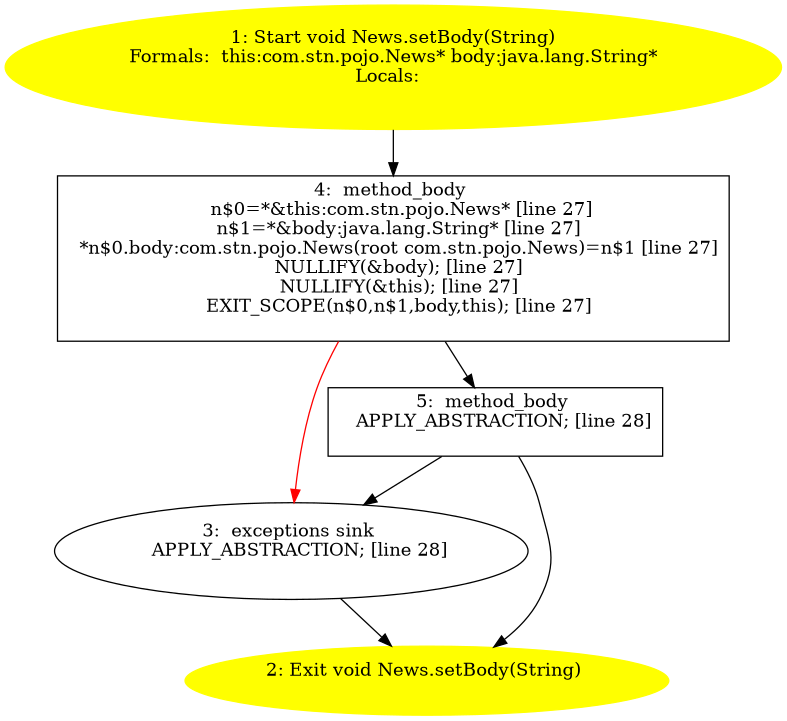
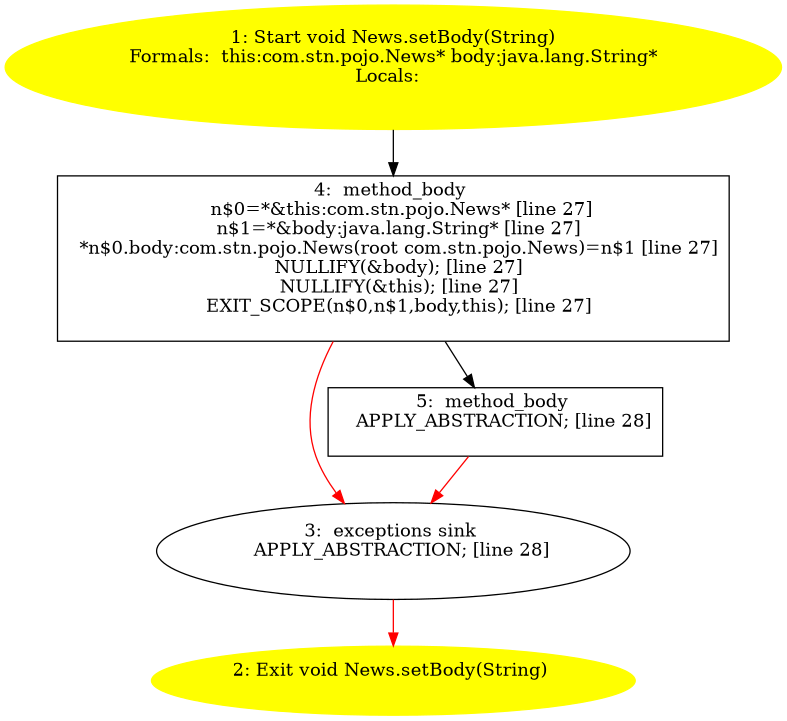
edge "5:  method_body APPLY_ABSTRACTION; [line 28]" -> "3:  exceptions sink APPLY_ABSTRACTION; [line 28]": color black -> red
edge "5:  method_body APPLY_ABSTRACTION; [line 28]" -> "2: Exit void News.setBody(String)": removed
edge "3:  exceptions sink APPLY_ABSTRACTION; [line 28]" -> "2: Exit void News.setBody(String)": color black -> red
